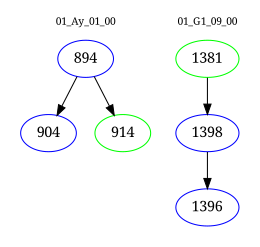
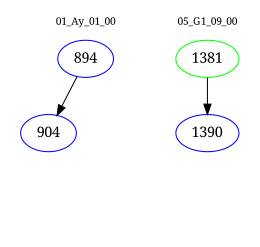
cluster "01_G1_09_00": label "01_G1_09_00" -> "05_G1_09_00"
node "914": removed
node "1398": label "1398" -> "1390"
node "1396": removed
